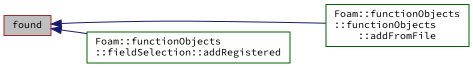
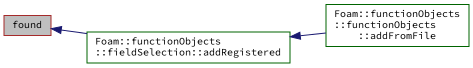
edge "Foam::functionObjects ::functionObjects ::addFromFile" -> "found": now "Foam::functionObjects ::functionObjects ::addFromFile" -> "Foam::functionObjects ::fieldSelection::addRegistered"
